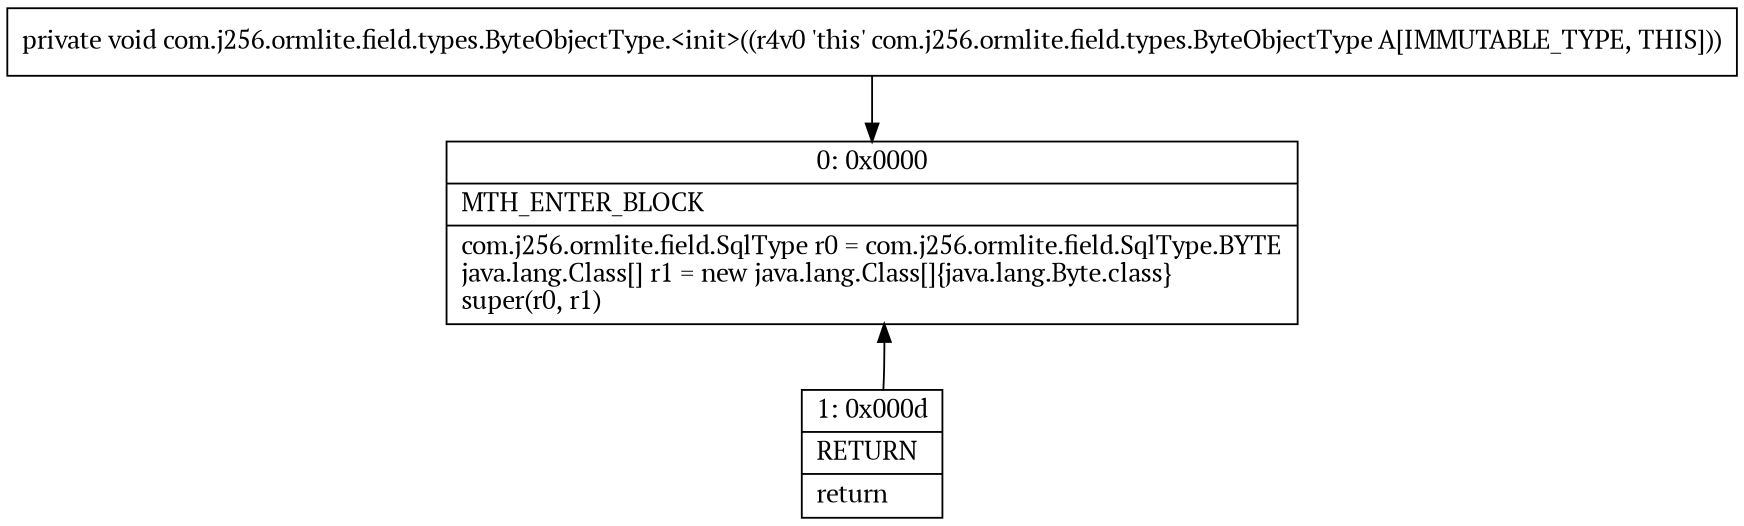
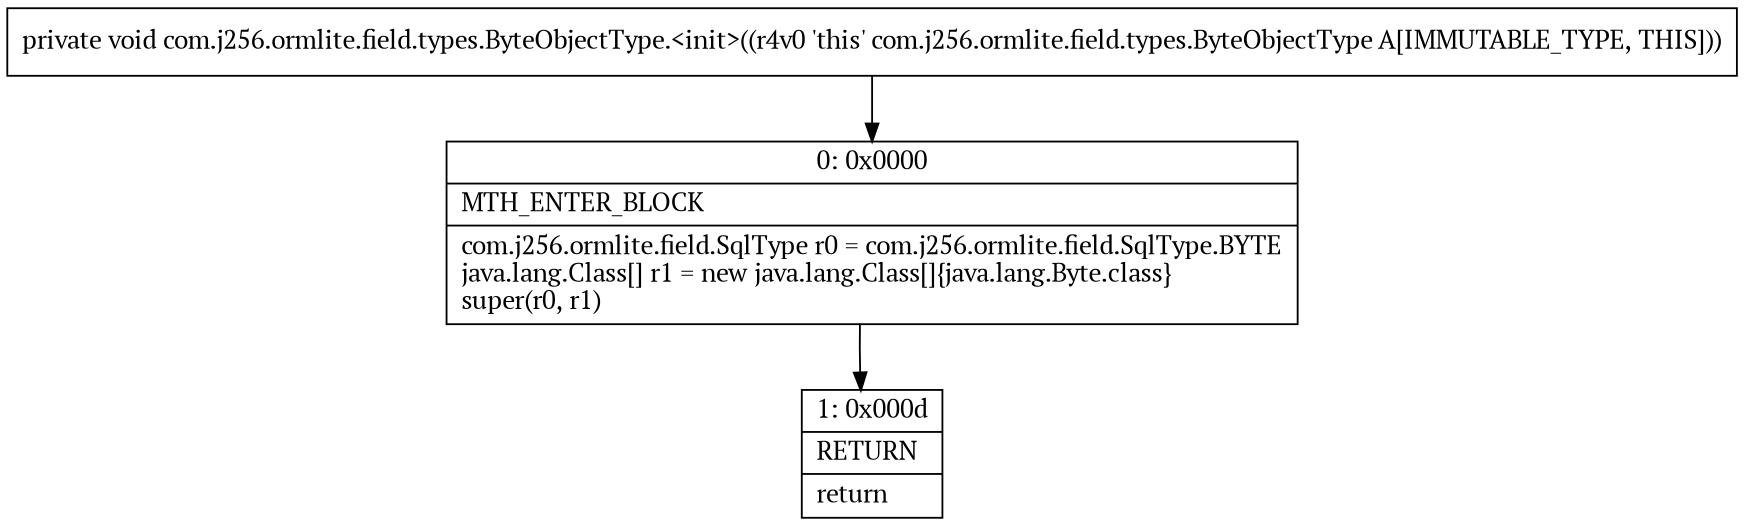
edge "1: 0x000d" -> "0: 0x0000": reversed
